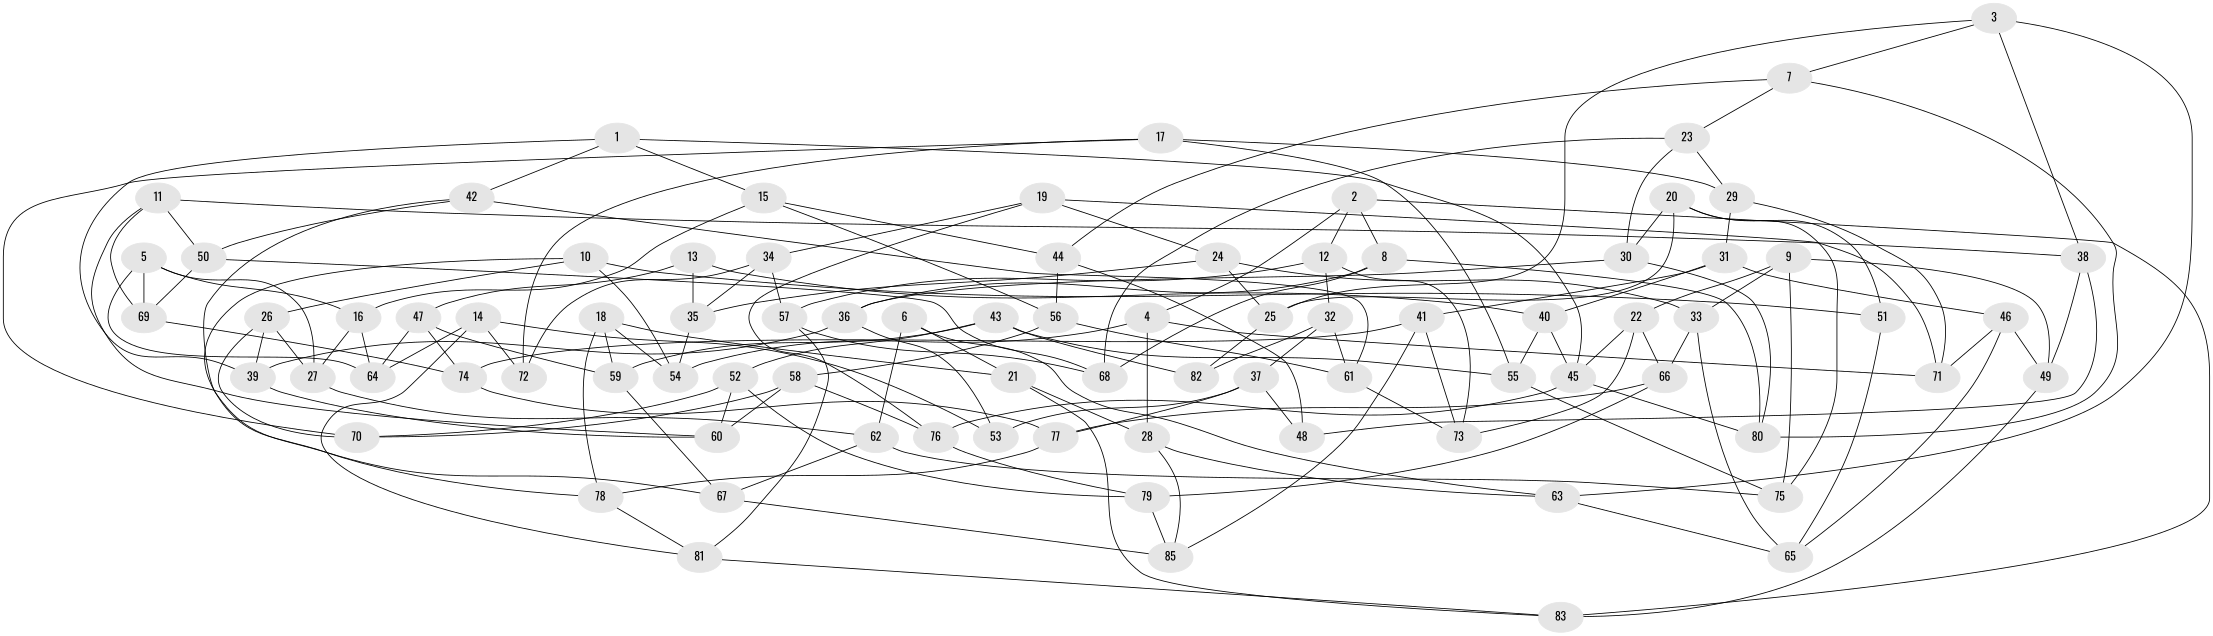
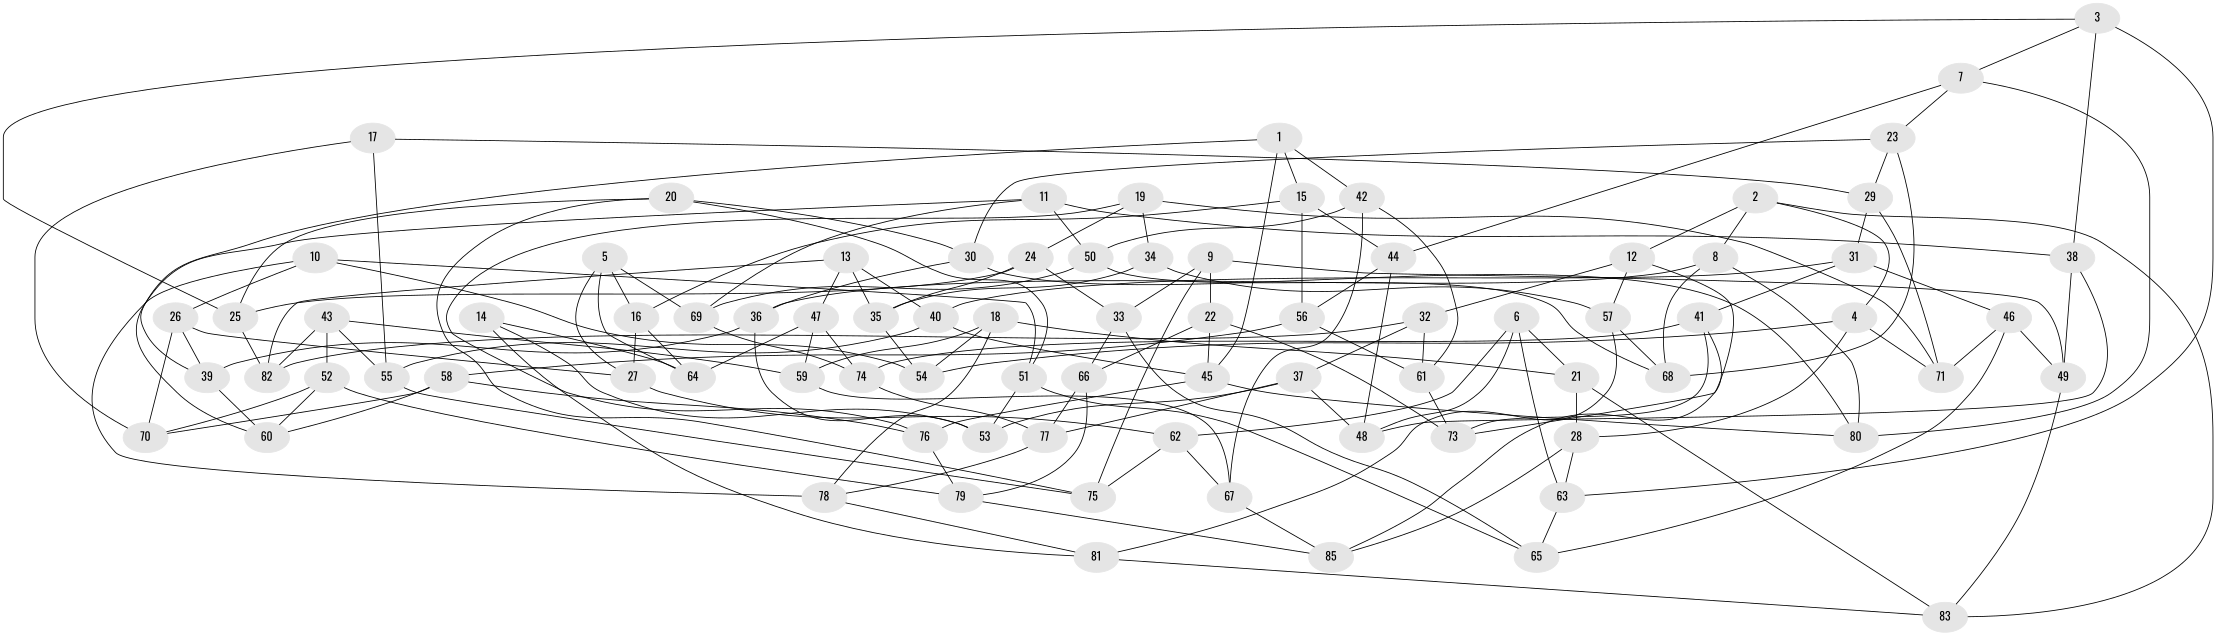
edge "13" -- "82": added
node "72": removed
edge "6" -- "48": added
edge "51" -- "53": added
